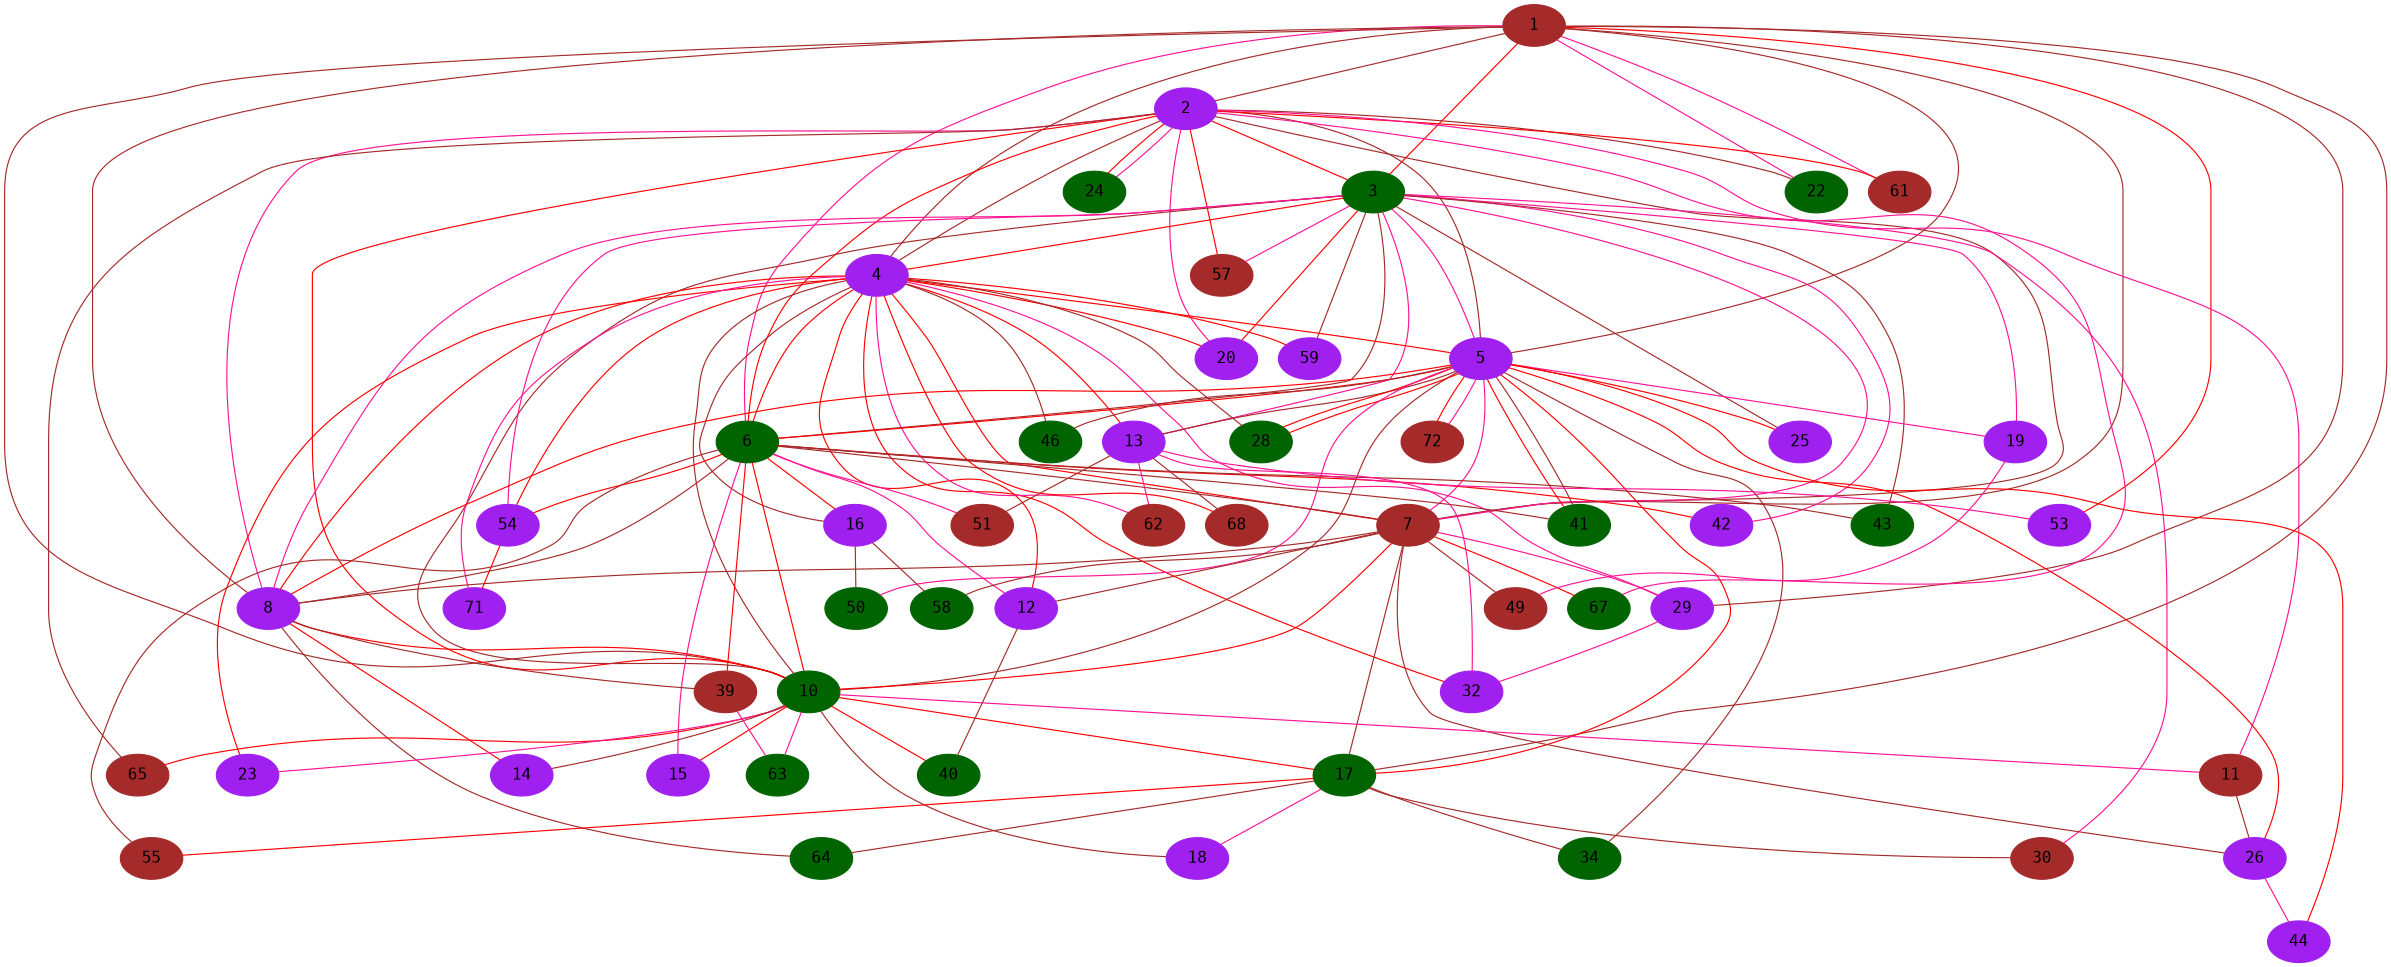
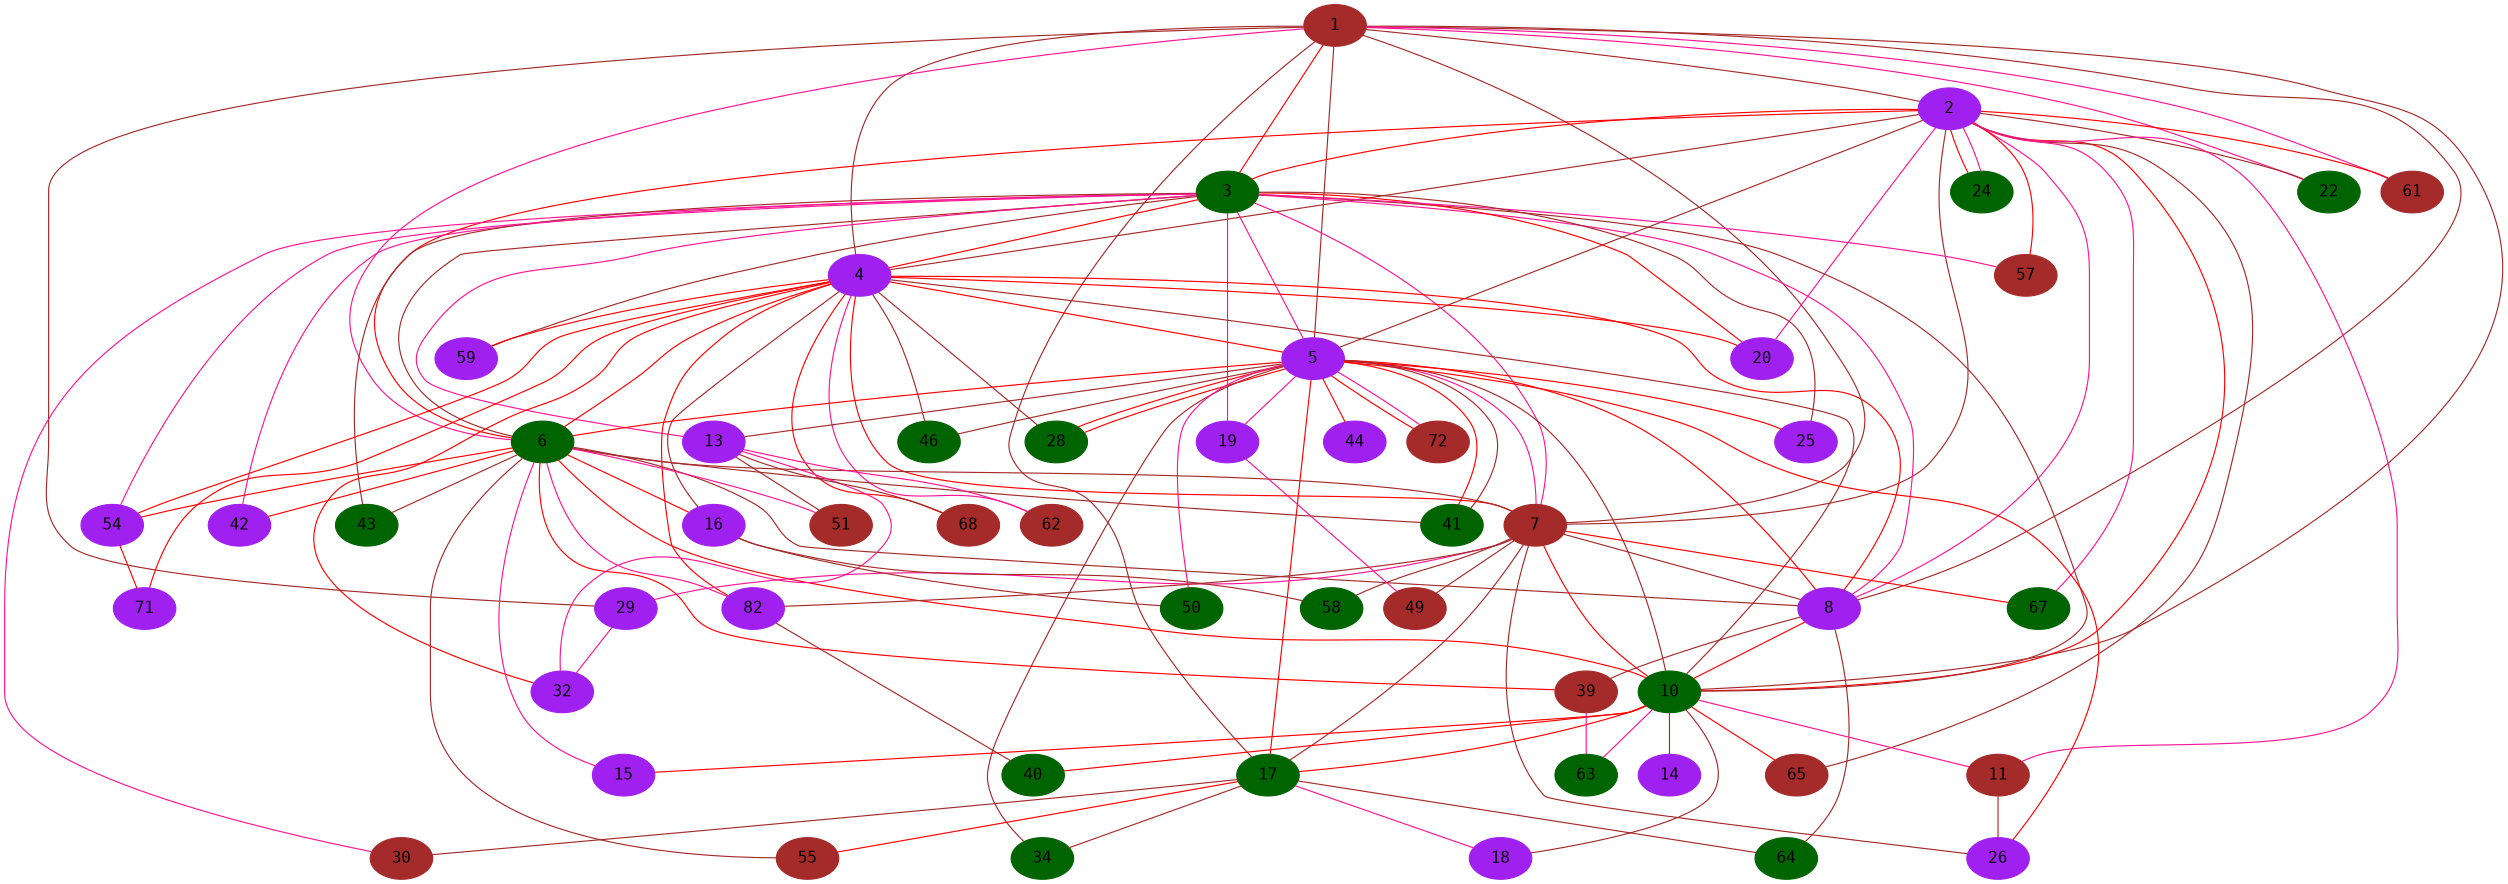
edge "4" -- "71": color deeppink -> red
edge "4" -- "13": removed
edge "4" -- "29": removed
node "53": removed
node "12": label "12" -> "82"
edge "8" -- "14": removed
node "23": removed
edge "26" -- "44": removed
